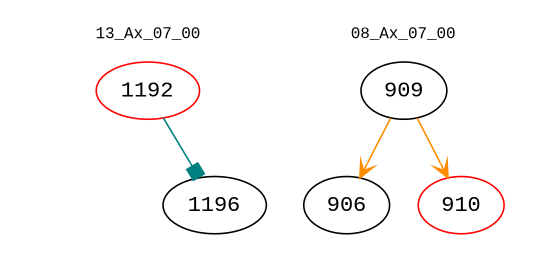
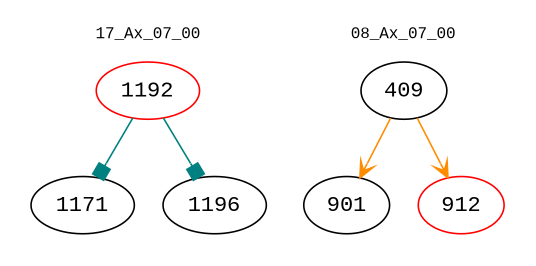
cluster "13_Ax_07_00": label "13_Ax_07_00" -> "17_Ax_07_00"
node "909": label "909" -> "409"
node "1171": added
node "906": label "906" -> "901"
node "910": label "910" -> "912"
